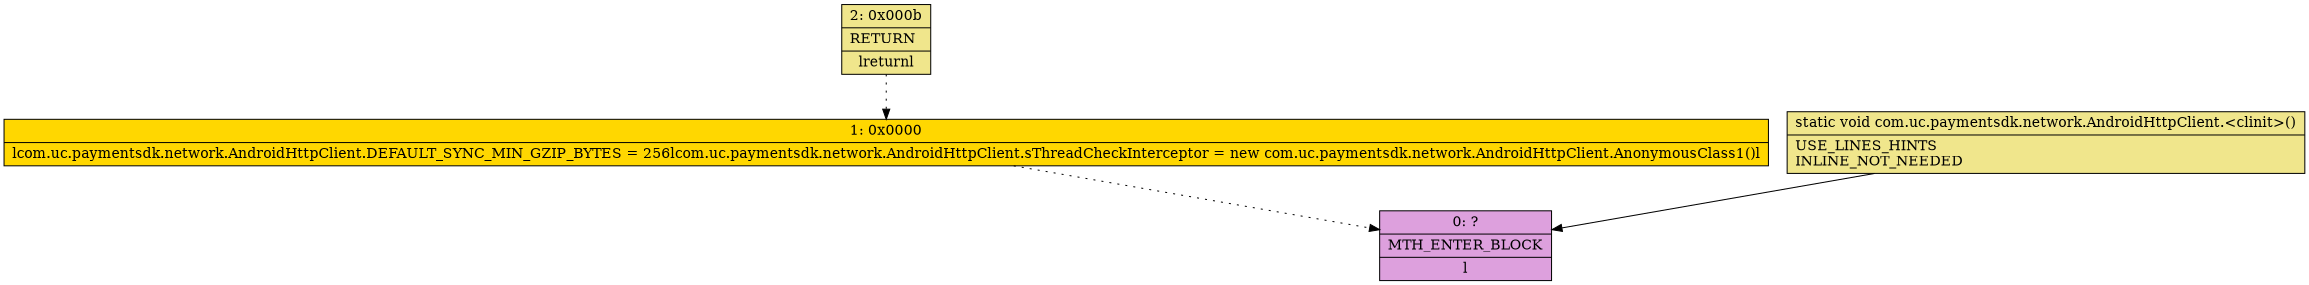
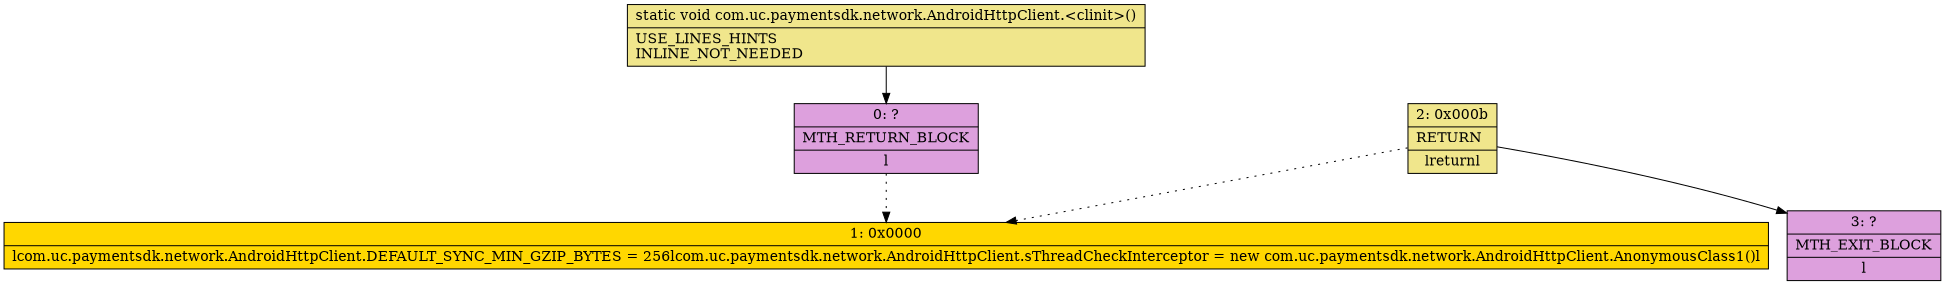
edge "1: 0x0000" -> "0: ?": reversed
node "0: ?": text "MTH_ENTER_BLOCK" -> "MTH_RETURN_BLOCK"
node "3: ?": added
